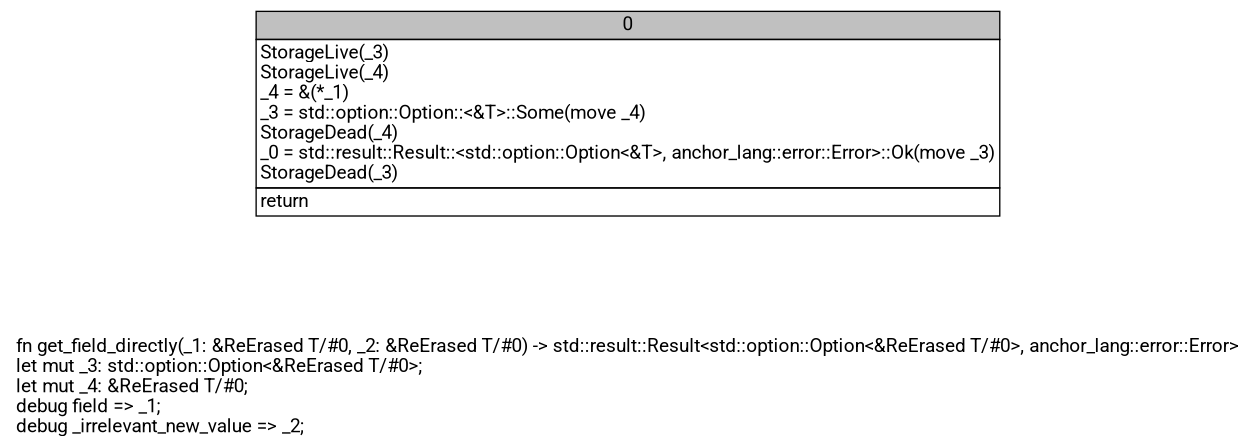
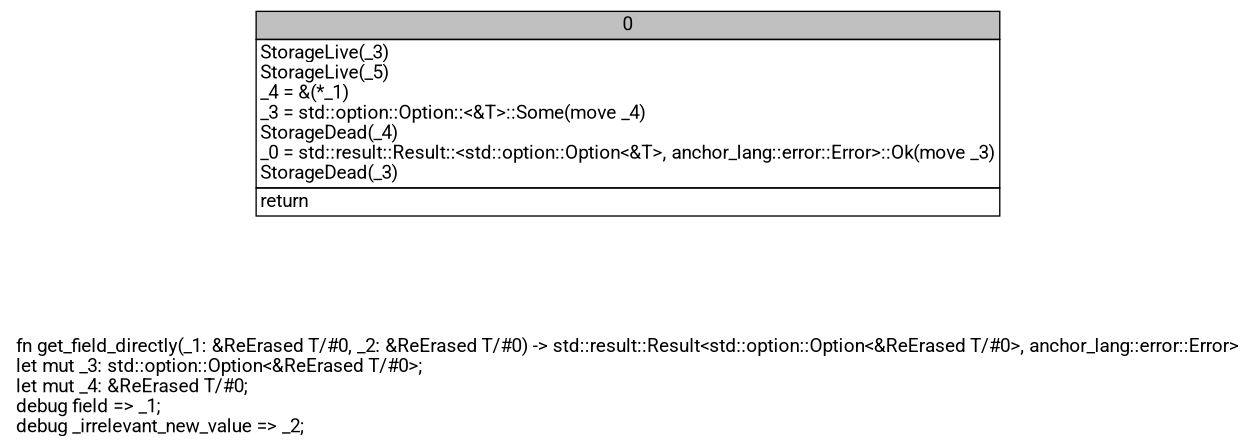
node "0": text "StorageLive(_4)" -> "StorageLive(_5)"
